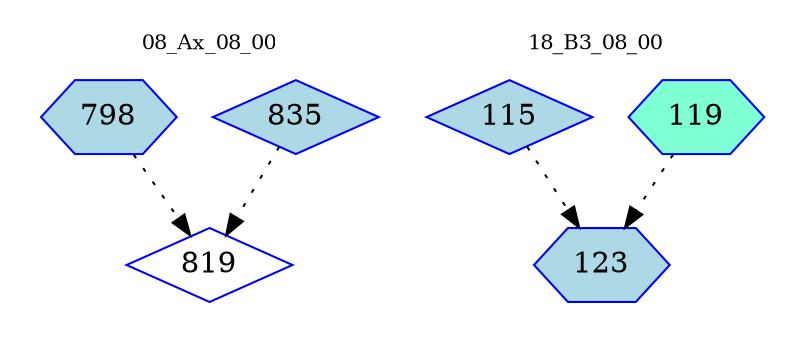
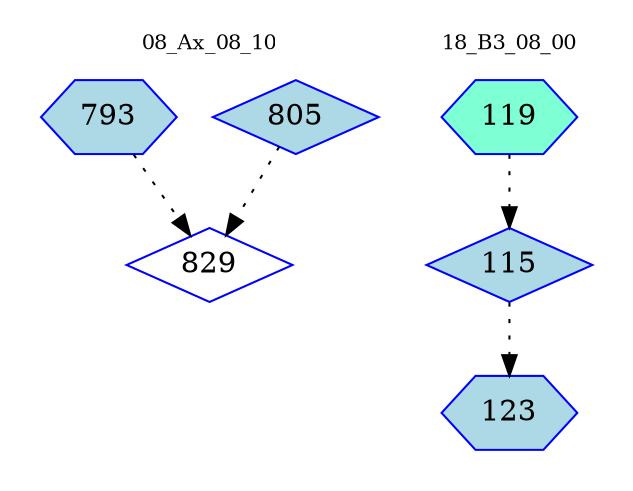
cluster "08_Ax_08_00": label "08_Ax_08_00" -> "08_Ax_08_10"
node "798": label "798" -> "793"
node "835": label "835" -> "805"
edge "119" -> "123": now "119" -> "115"
node "819": label "819" -> "829"
